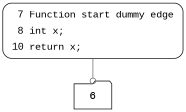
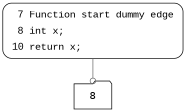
node "6": label "6" -> "8"
